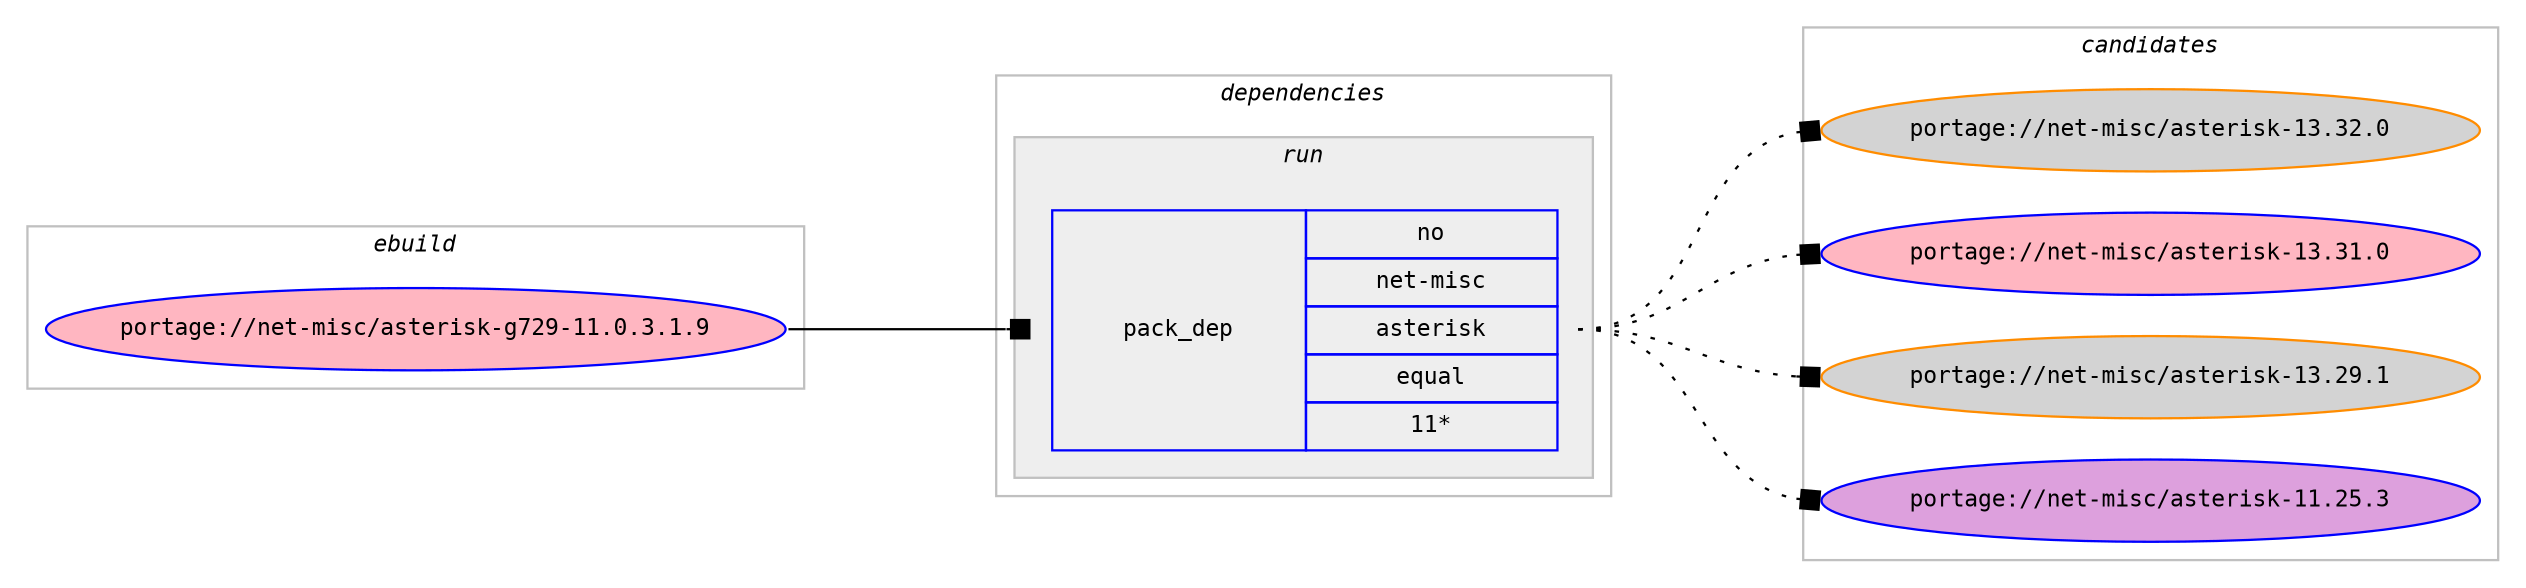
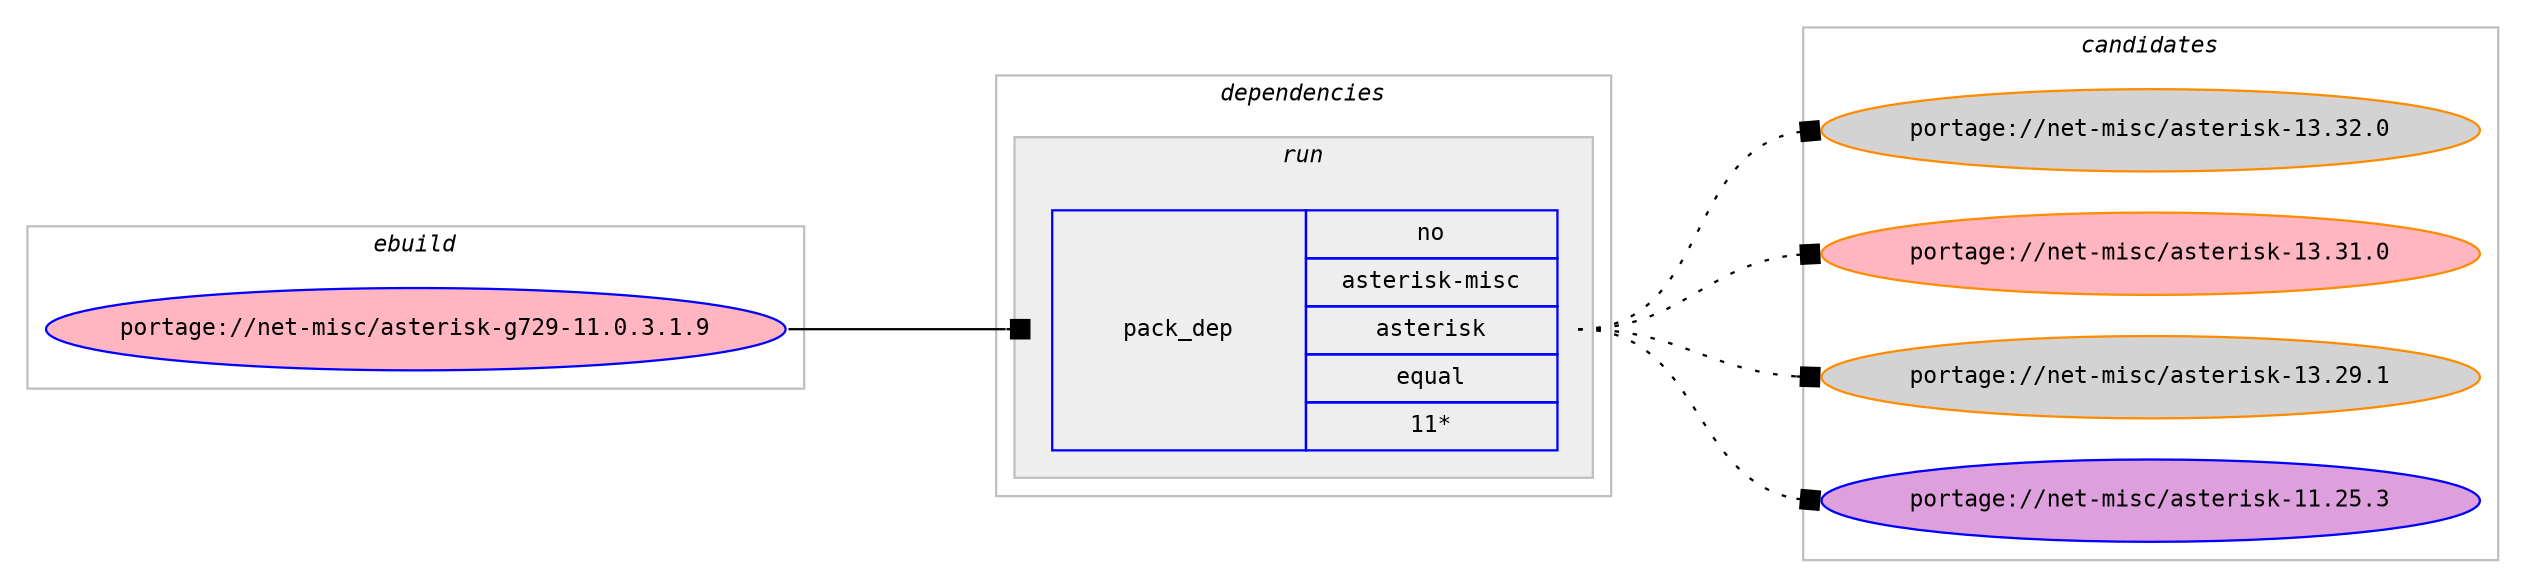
node "portage://net-misc/asterisk-13.31.0": color blue -> darkorange
node "pack_dep": text "net-misc" -> "asterisk-misc"
